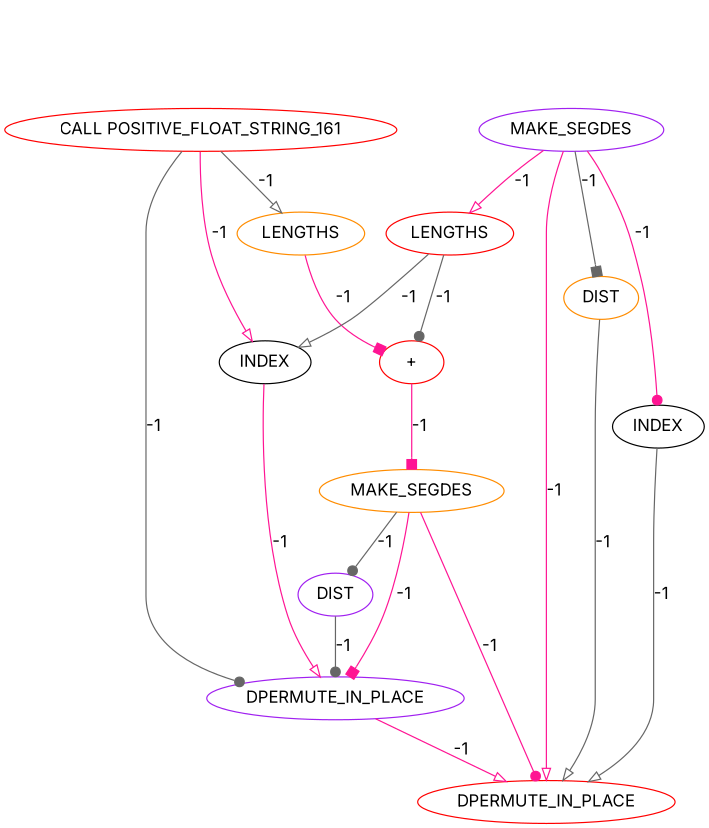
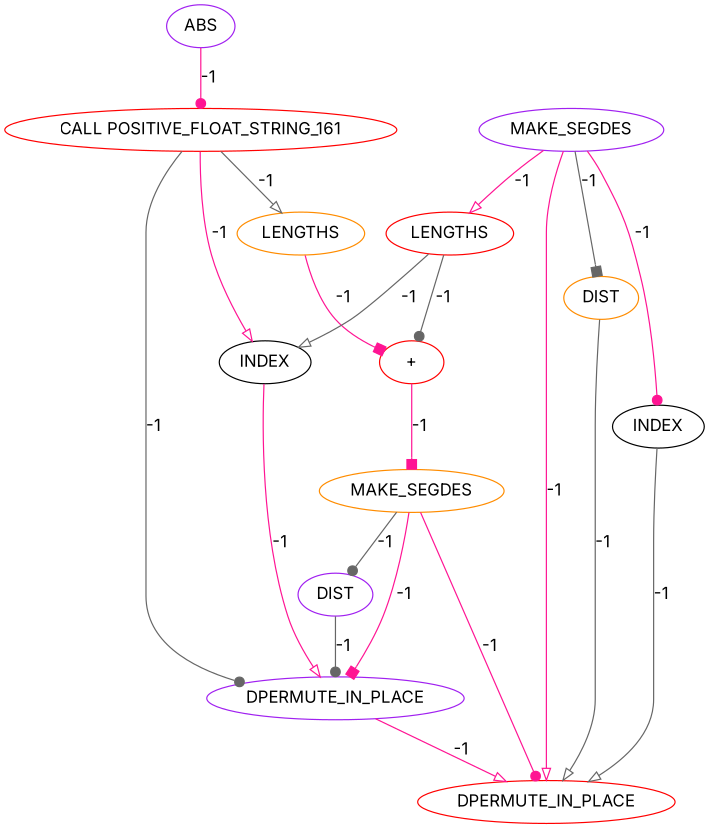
node "ABS": added
